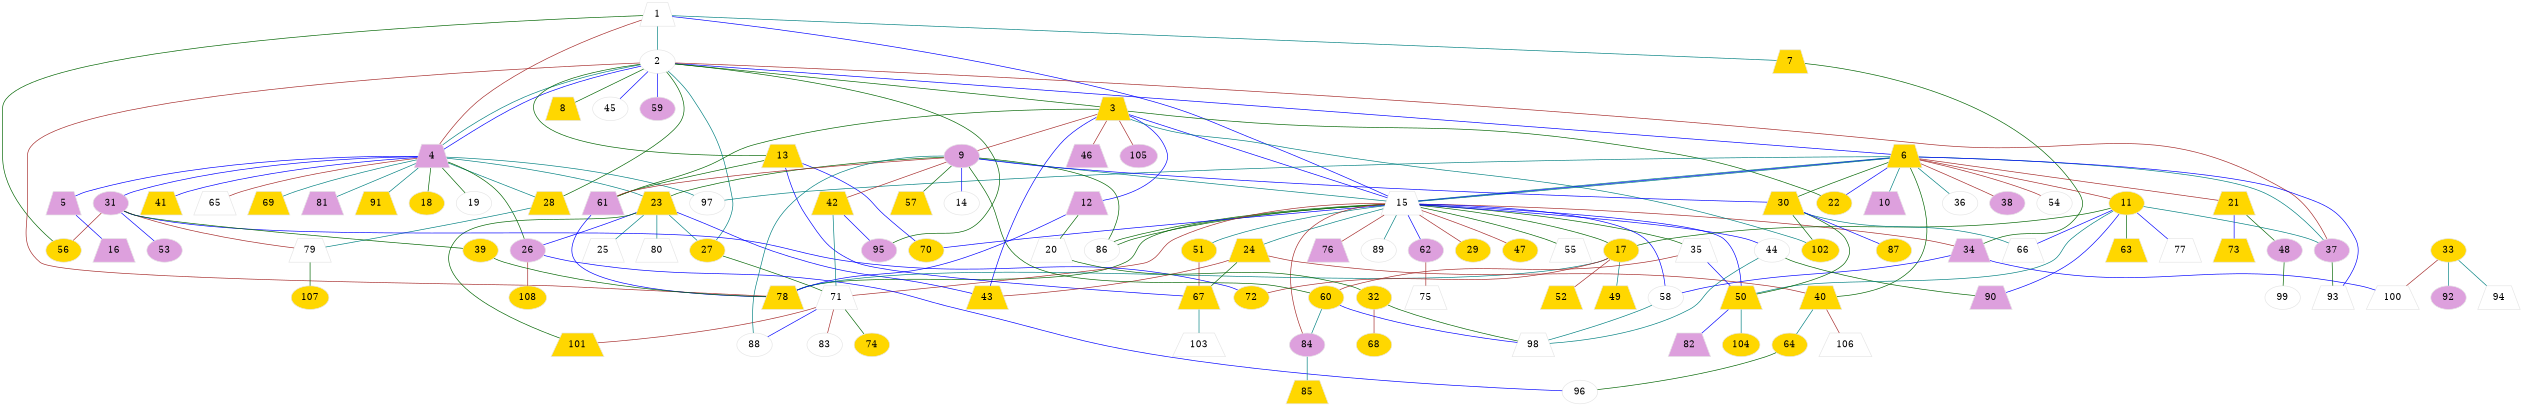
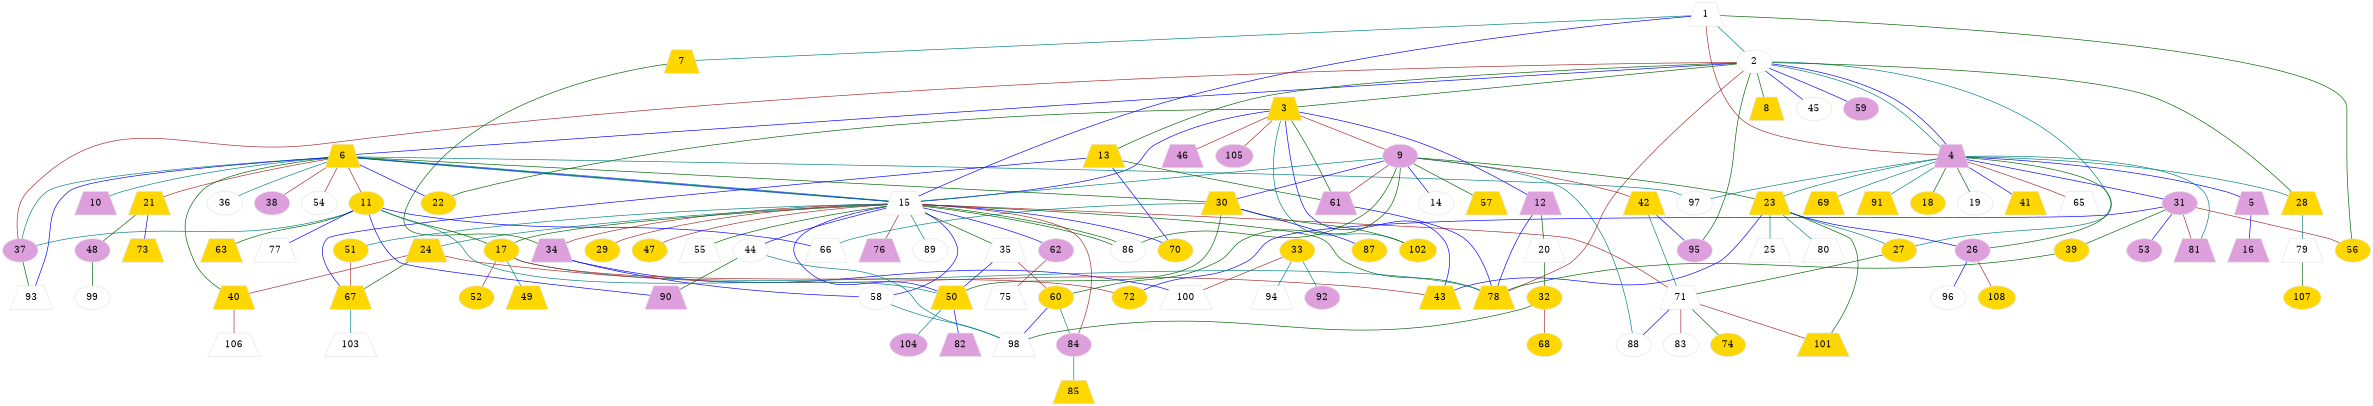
edge "31" -- "79": now "31" -- "81"
node "52": shape trapezium -> ellipse
node "104": fillcolor gold -> plum
node "64": removed
